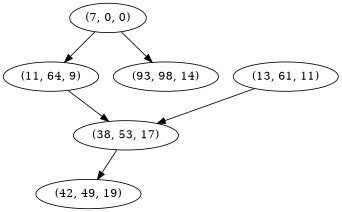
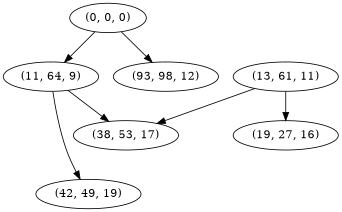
node "(7, 0, 0)": label "(7, 0, 0)" -> "(0, 0, 0)"
node "(93, 98, 14)": label "(93, 98, 14)" -> "(93, 98, 12)"
node "(19, 27, 16)": added
edge "(38, 53, 17)" -> "(42, 49, 19)": now "(11, 64, 9)" -> "(42, 49, 19)"
